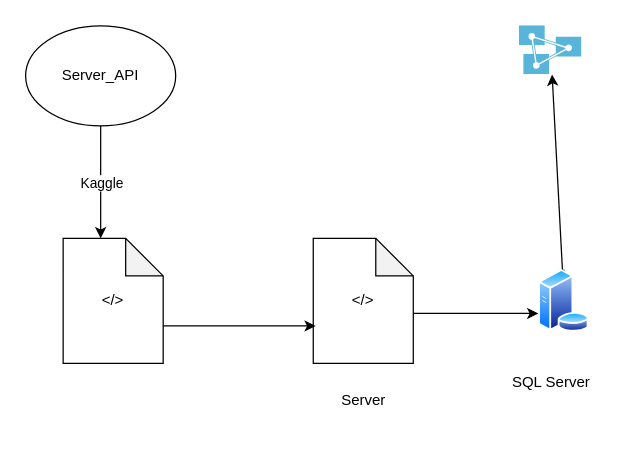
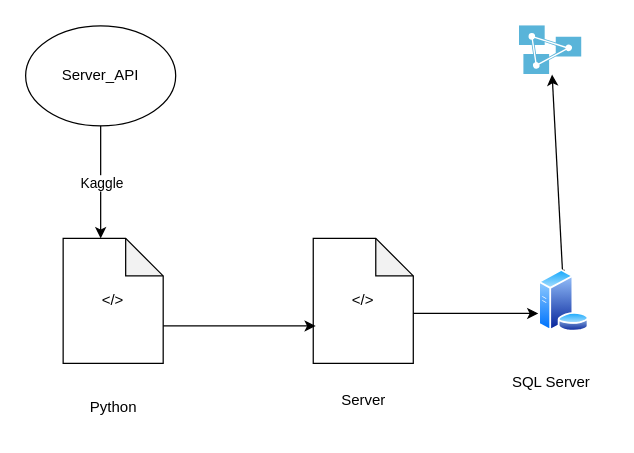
node "Python": added
